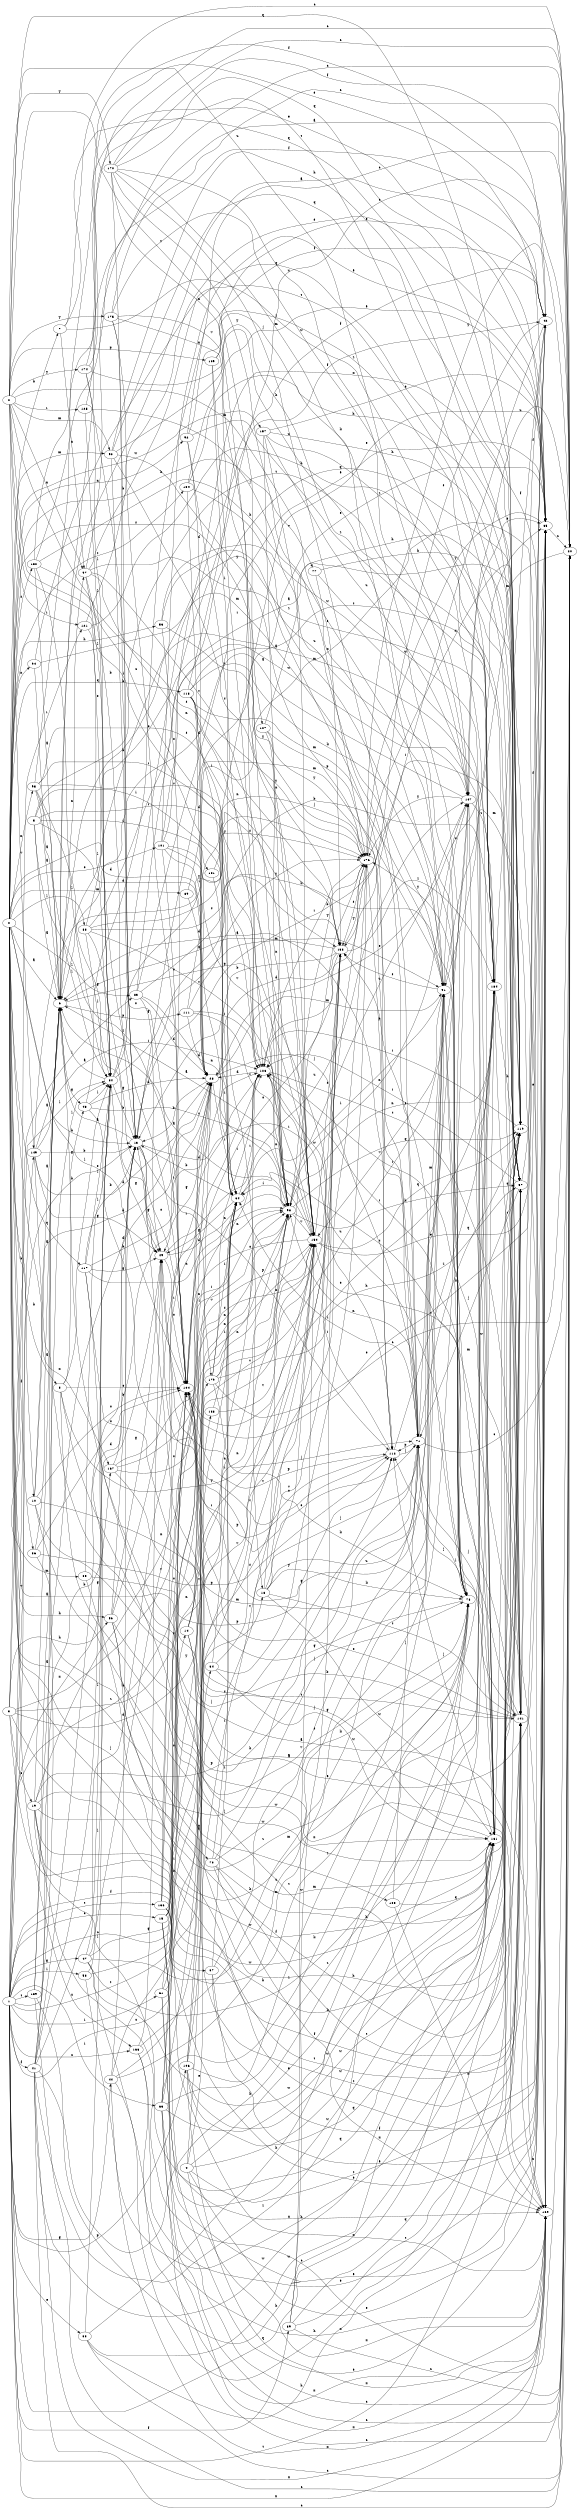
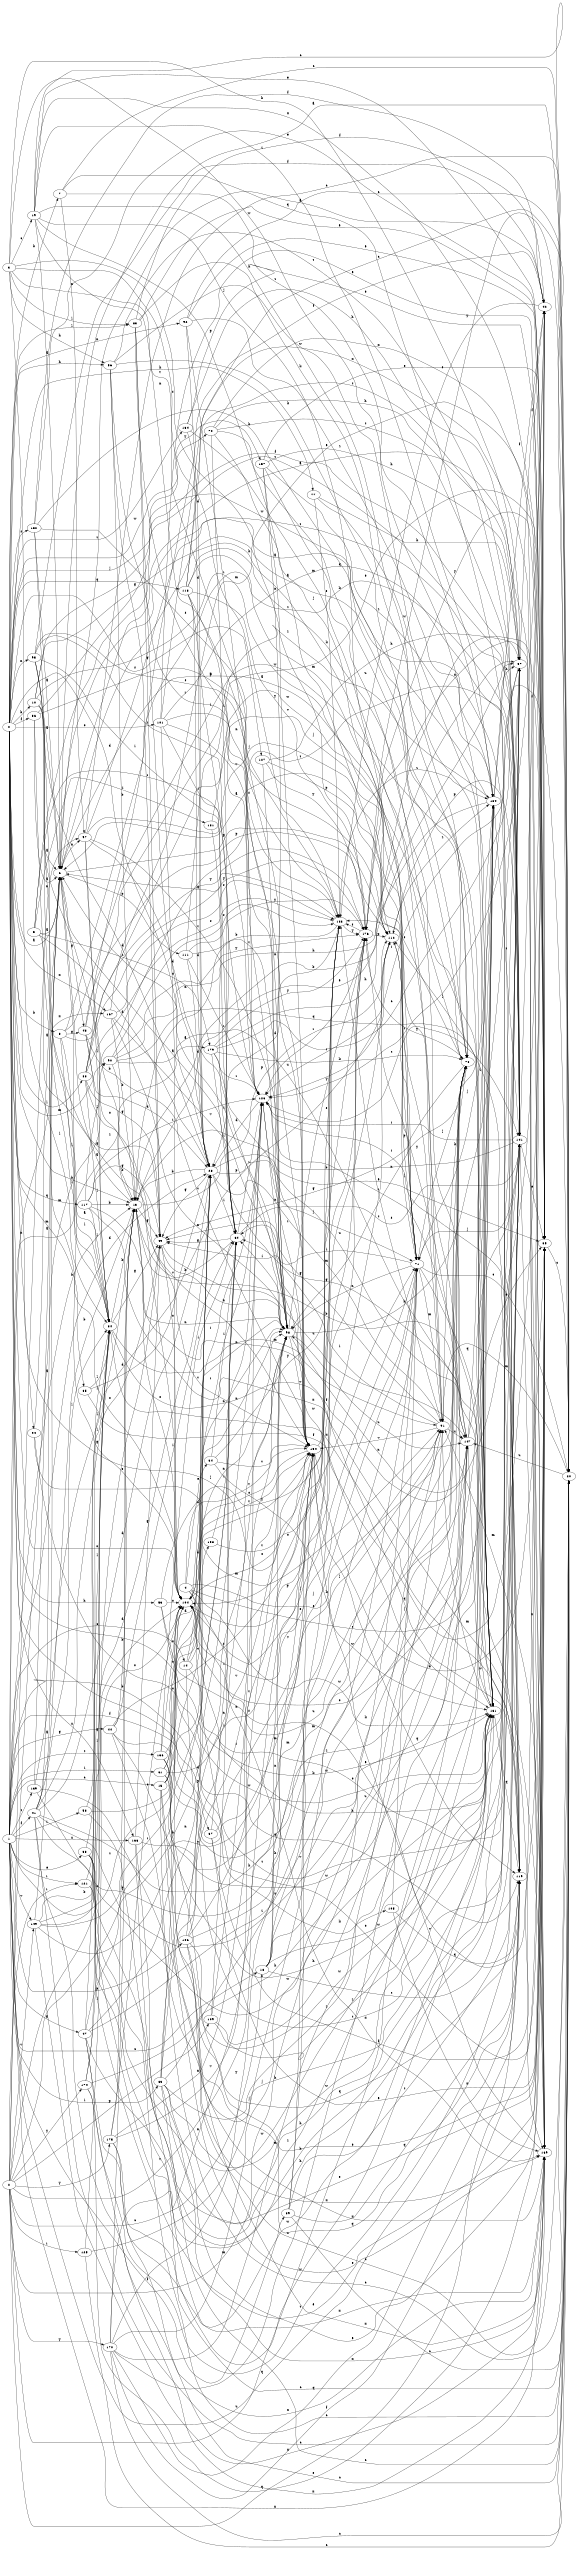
node "89": removed
edge "141" -> "112": label "l" -> "p"
